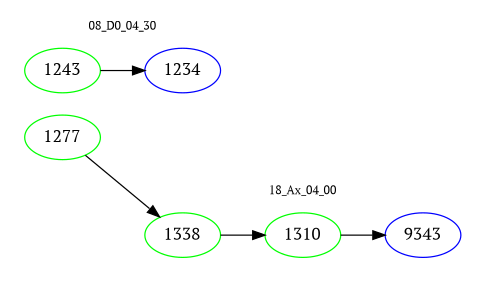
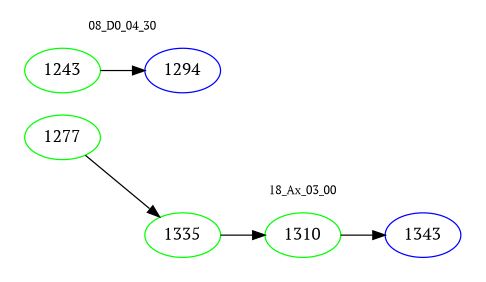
node "1234": label "1234" -> "1294"
cluster "18_Ax_04_00": label "18_Ax_04_00" -> "18_Ax_03_00"
node "1338": label "1338" -> "1335"
node "9343": label "9343" -> "1343"
